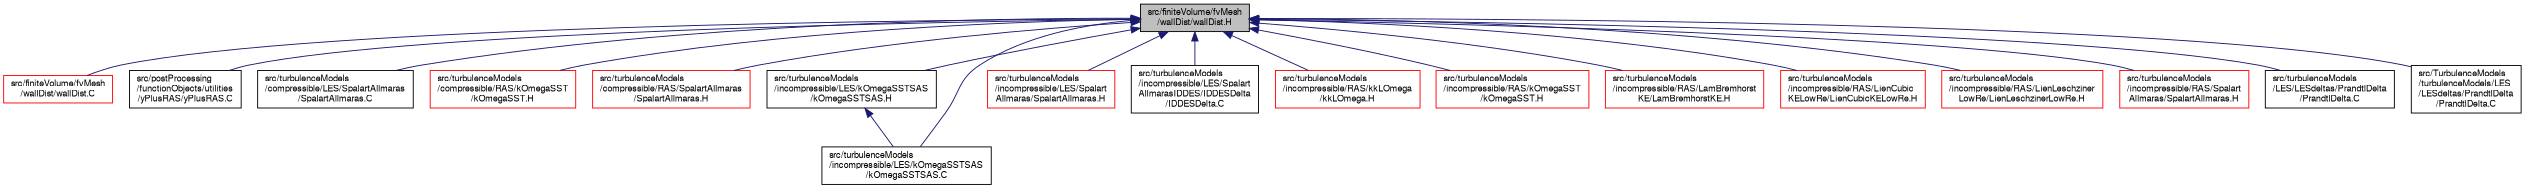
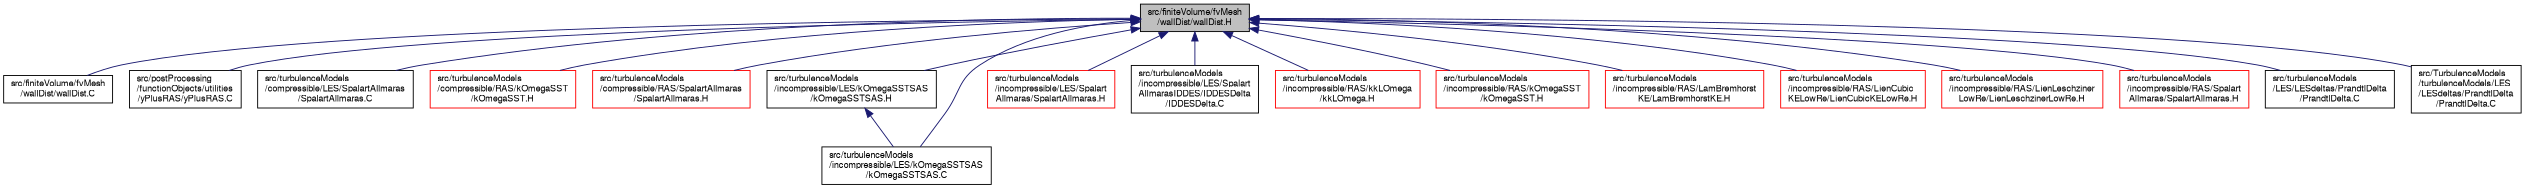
node "src/finiteVolume/fvMesh /wallDist/wallDist.C": color red -> black
